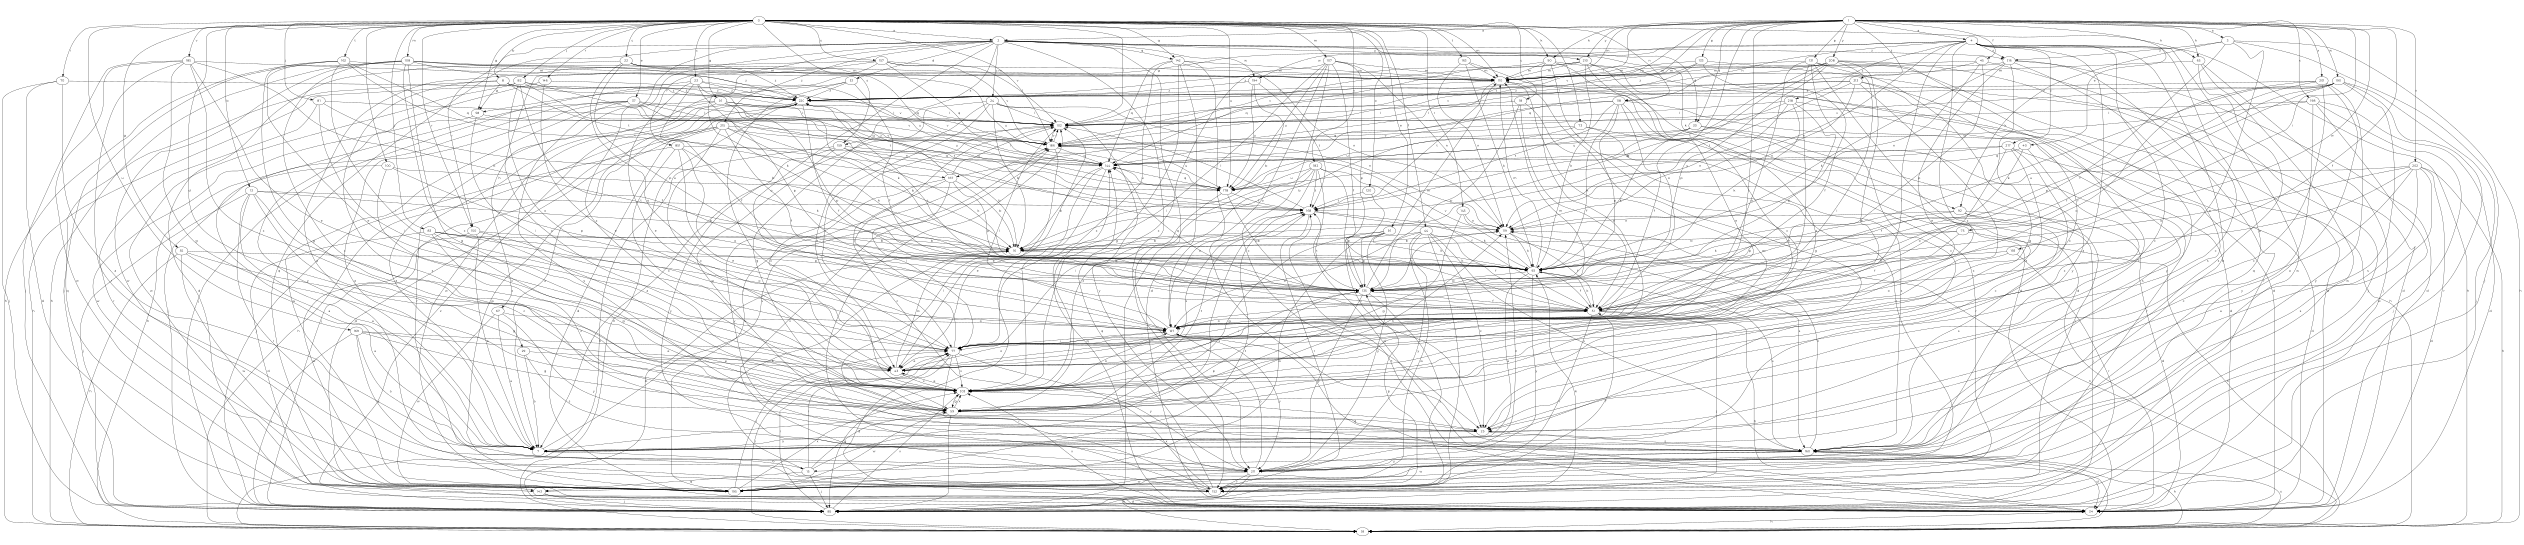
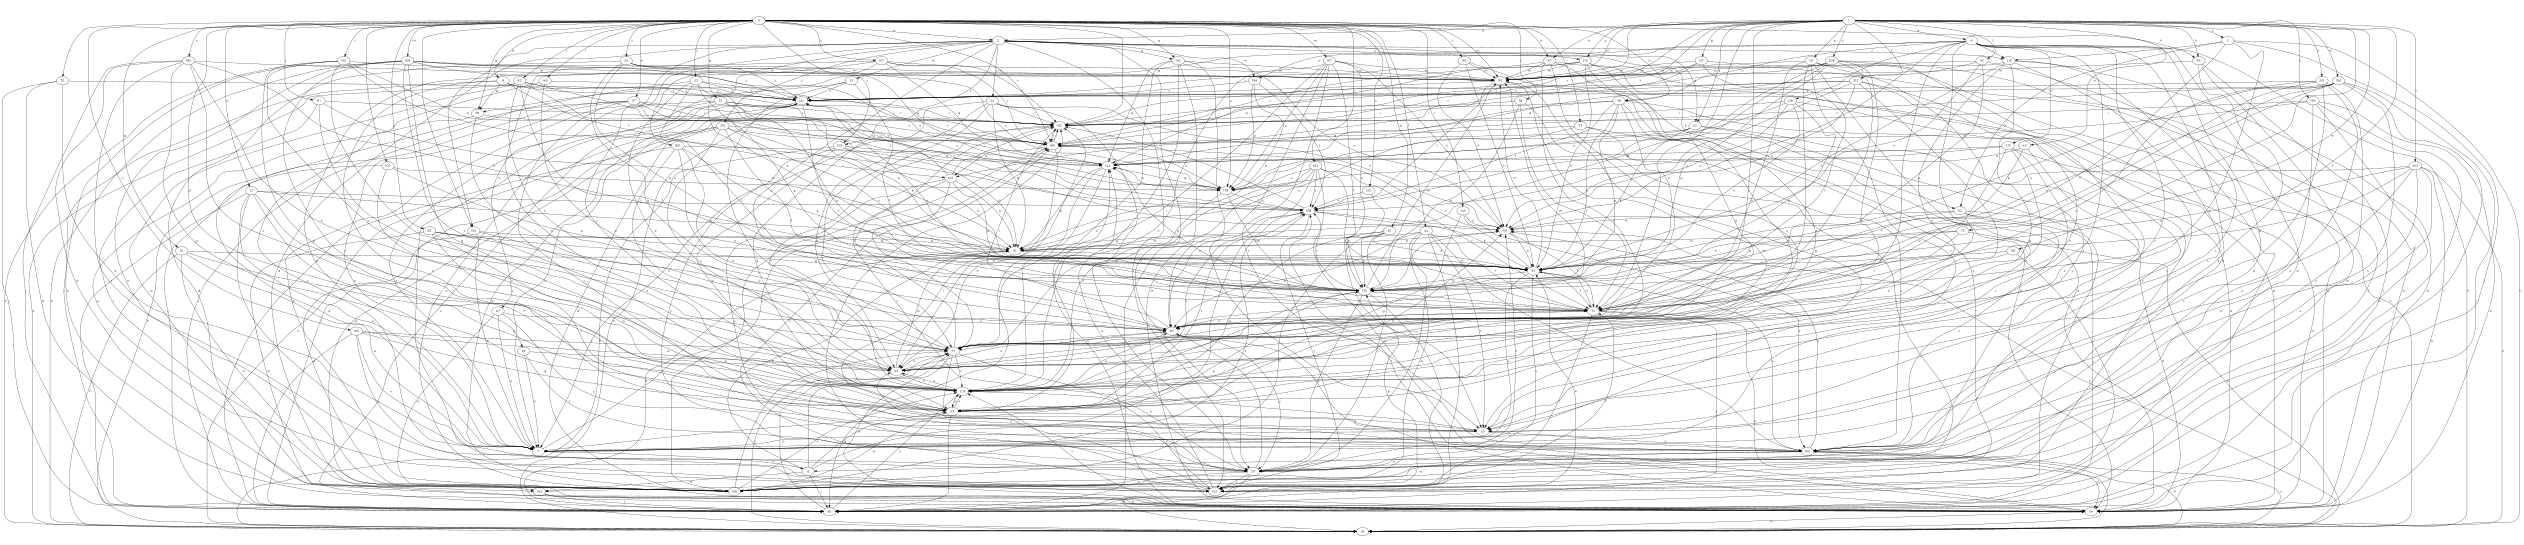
edge "186" -> "144": now "186" -> "167"
edge "211" -> "43": added, label "e"
